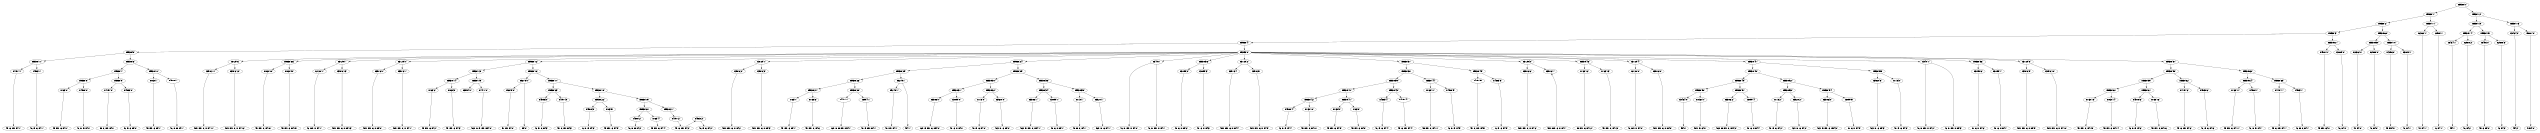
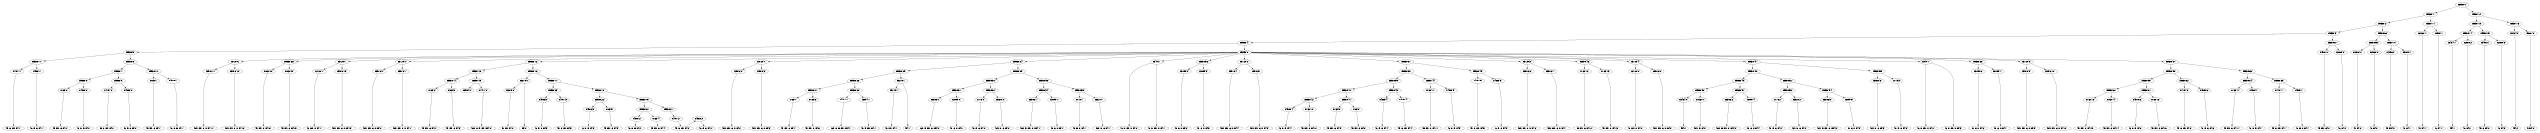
edge "[Dis  Fis  G  A  B](7)" -> "L3576(7)": reversed
